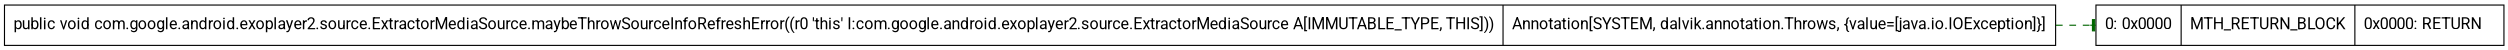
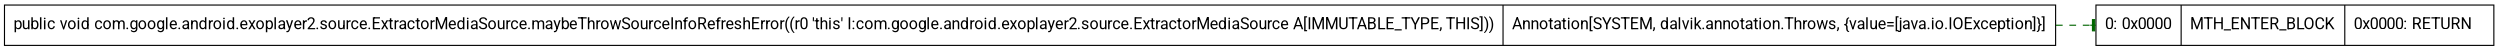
node "0: 0x0000": text "MTH_RETURN_BLOCK" -> "MTH_ENTER_BLOCK"
